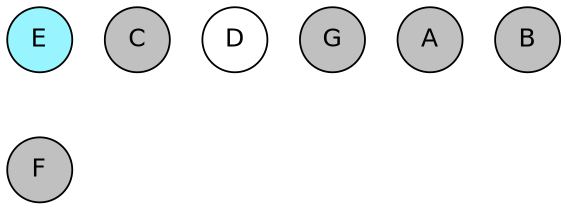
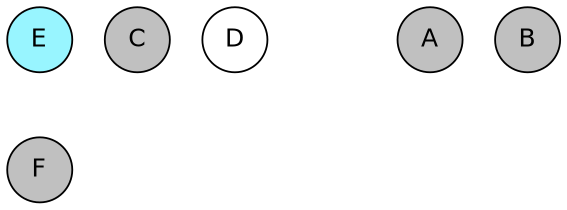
node "G": removed
